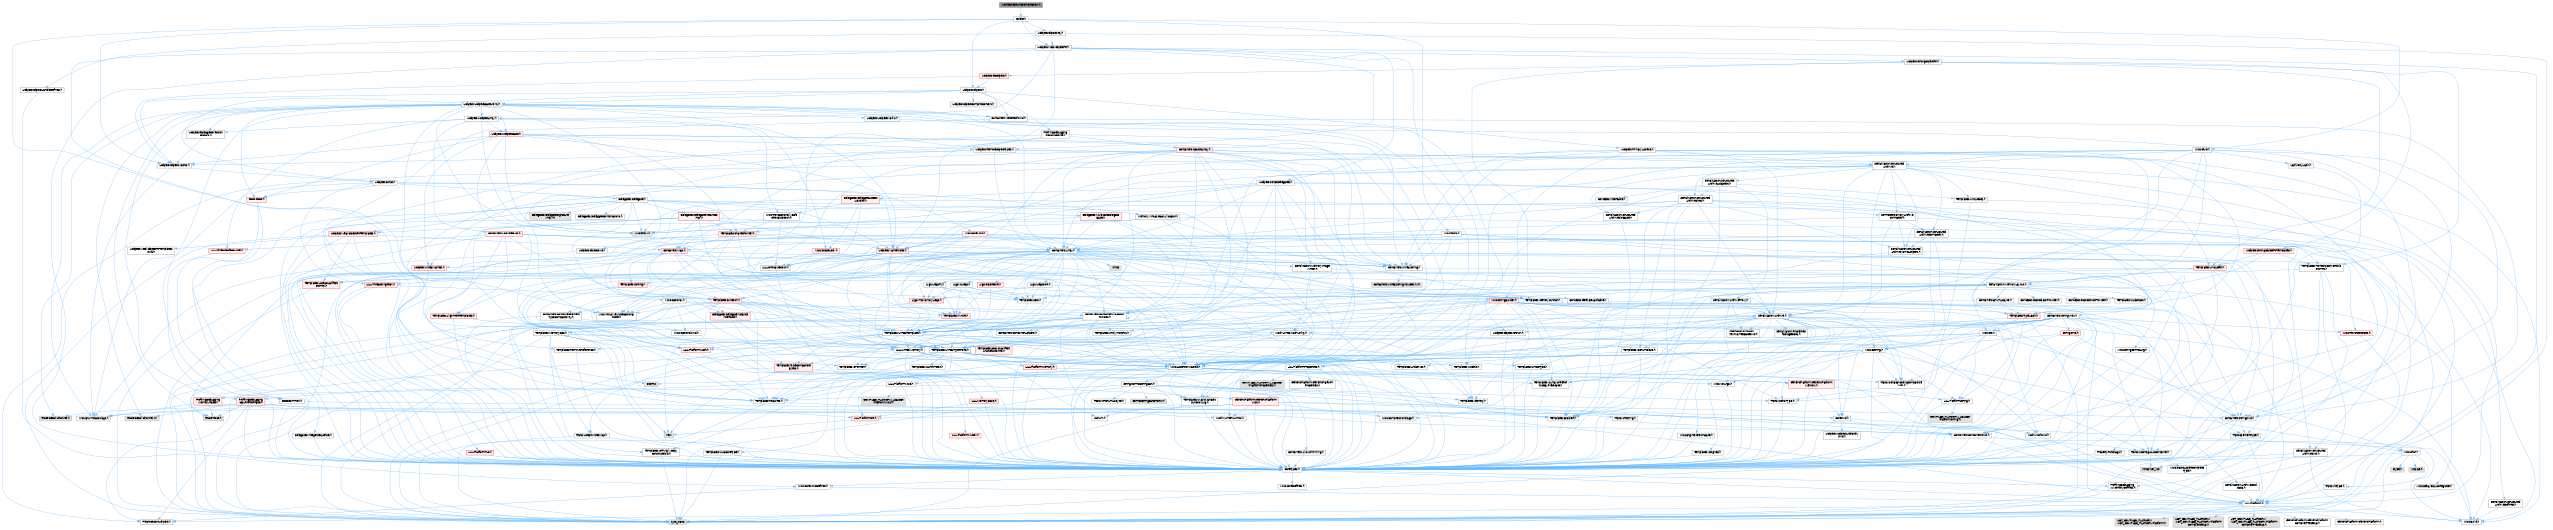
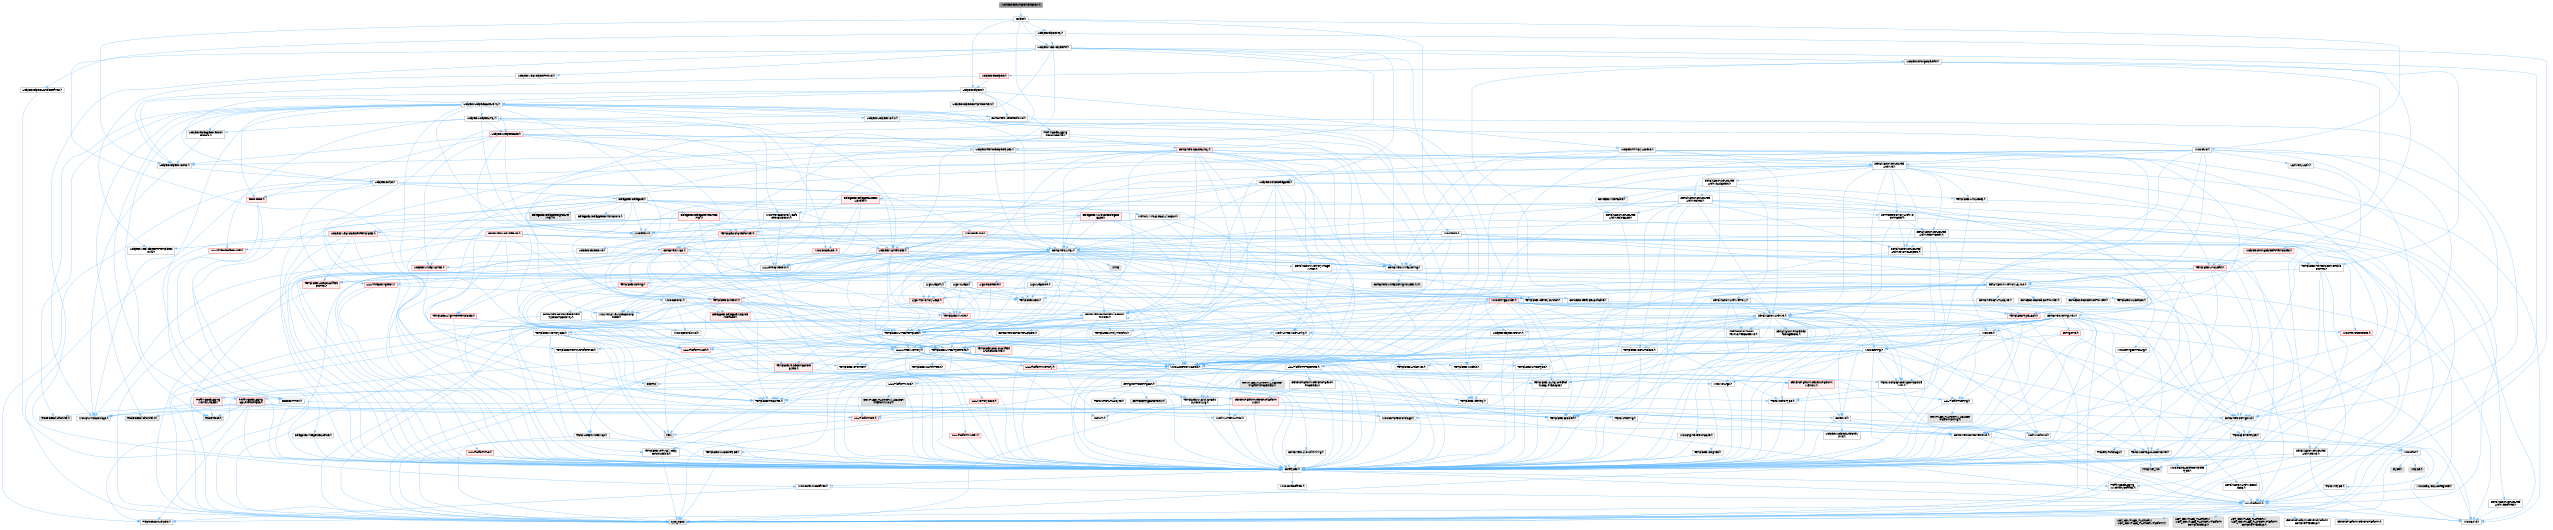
edge "Folder.h" -> "Misc/IntrusiveUnsetOptional State.h": now "Folder.h" -> "Misc/Optional.h"
node "UObject/WeakObjectPtrFwd.h": added
edge "UObject/UObjectArray.h" -> "Containers/LockFreeList.h": now "UObject/UObjectArray.h" -> "HAL/CriticalSection.h"
